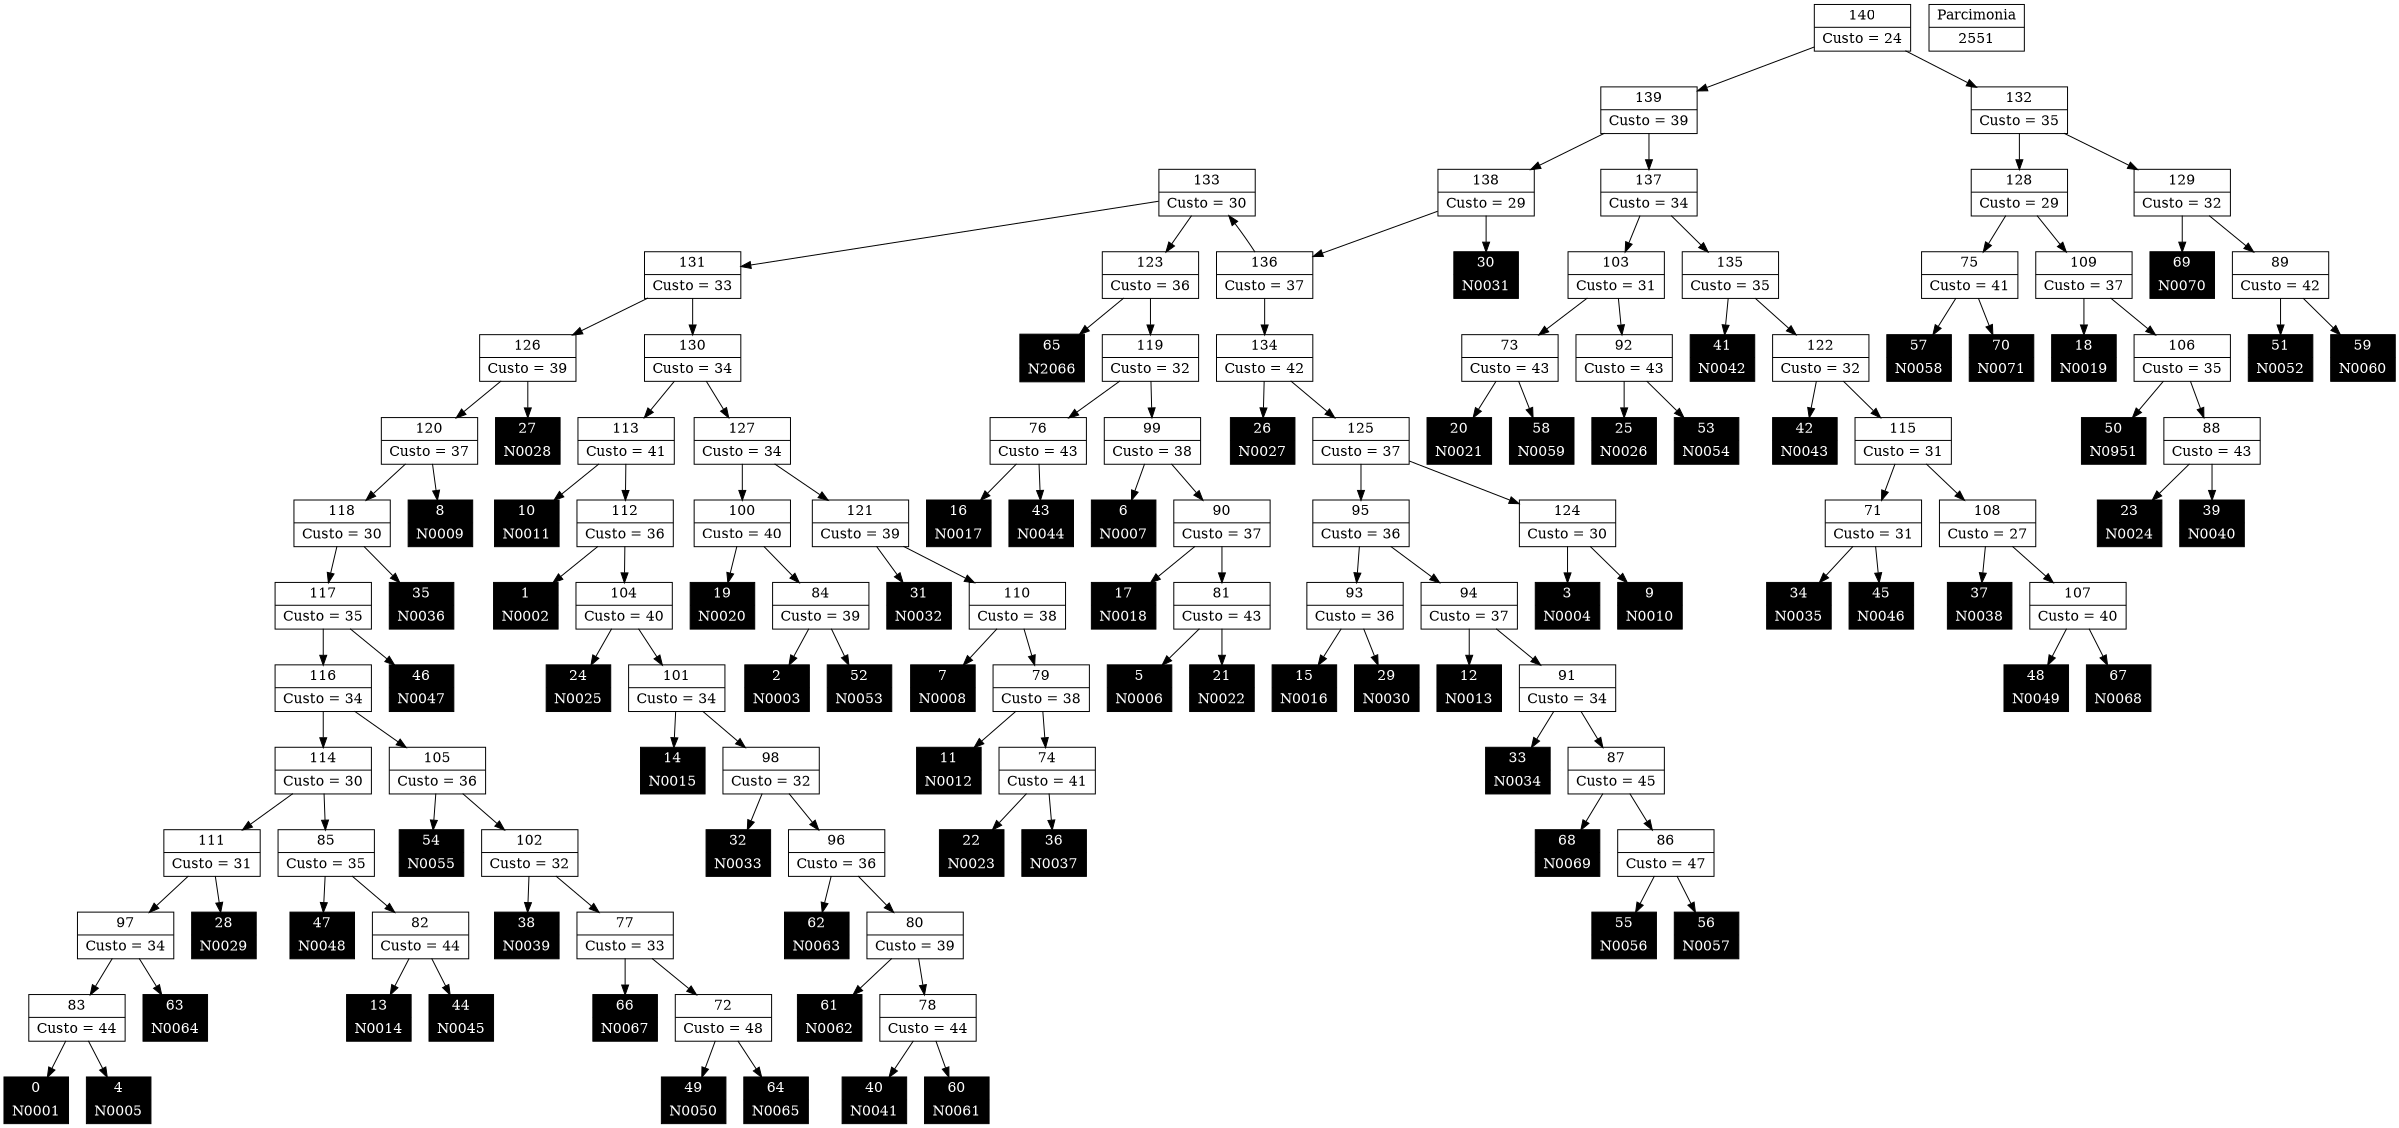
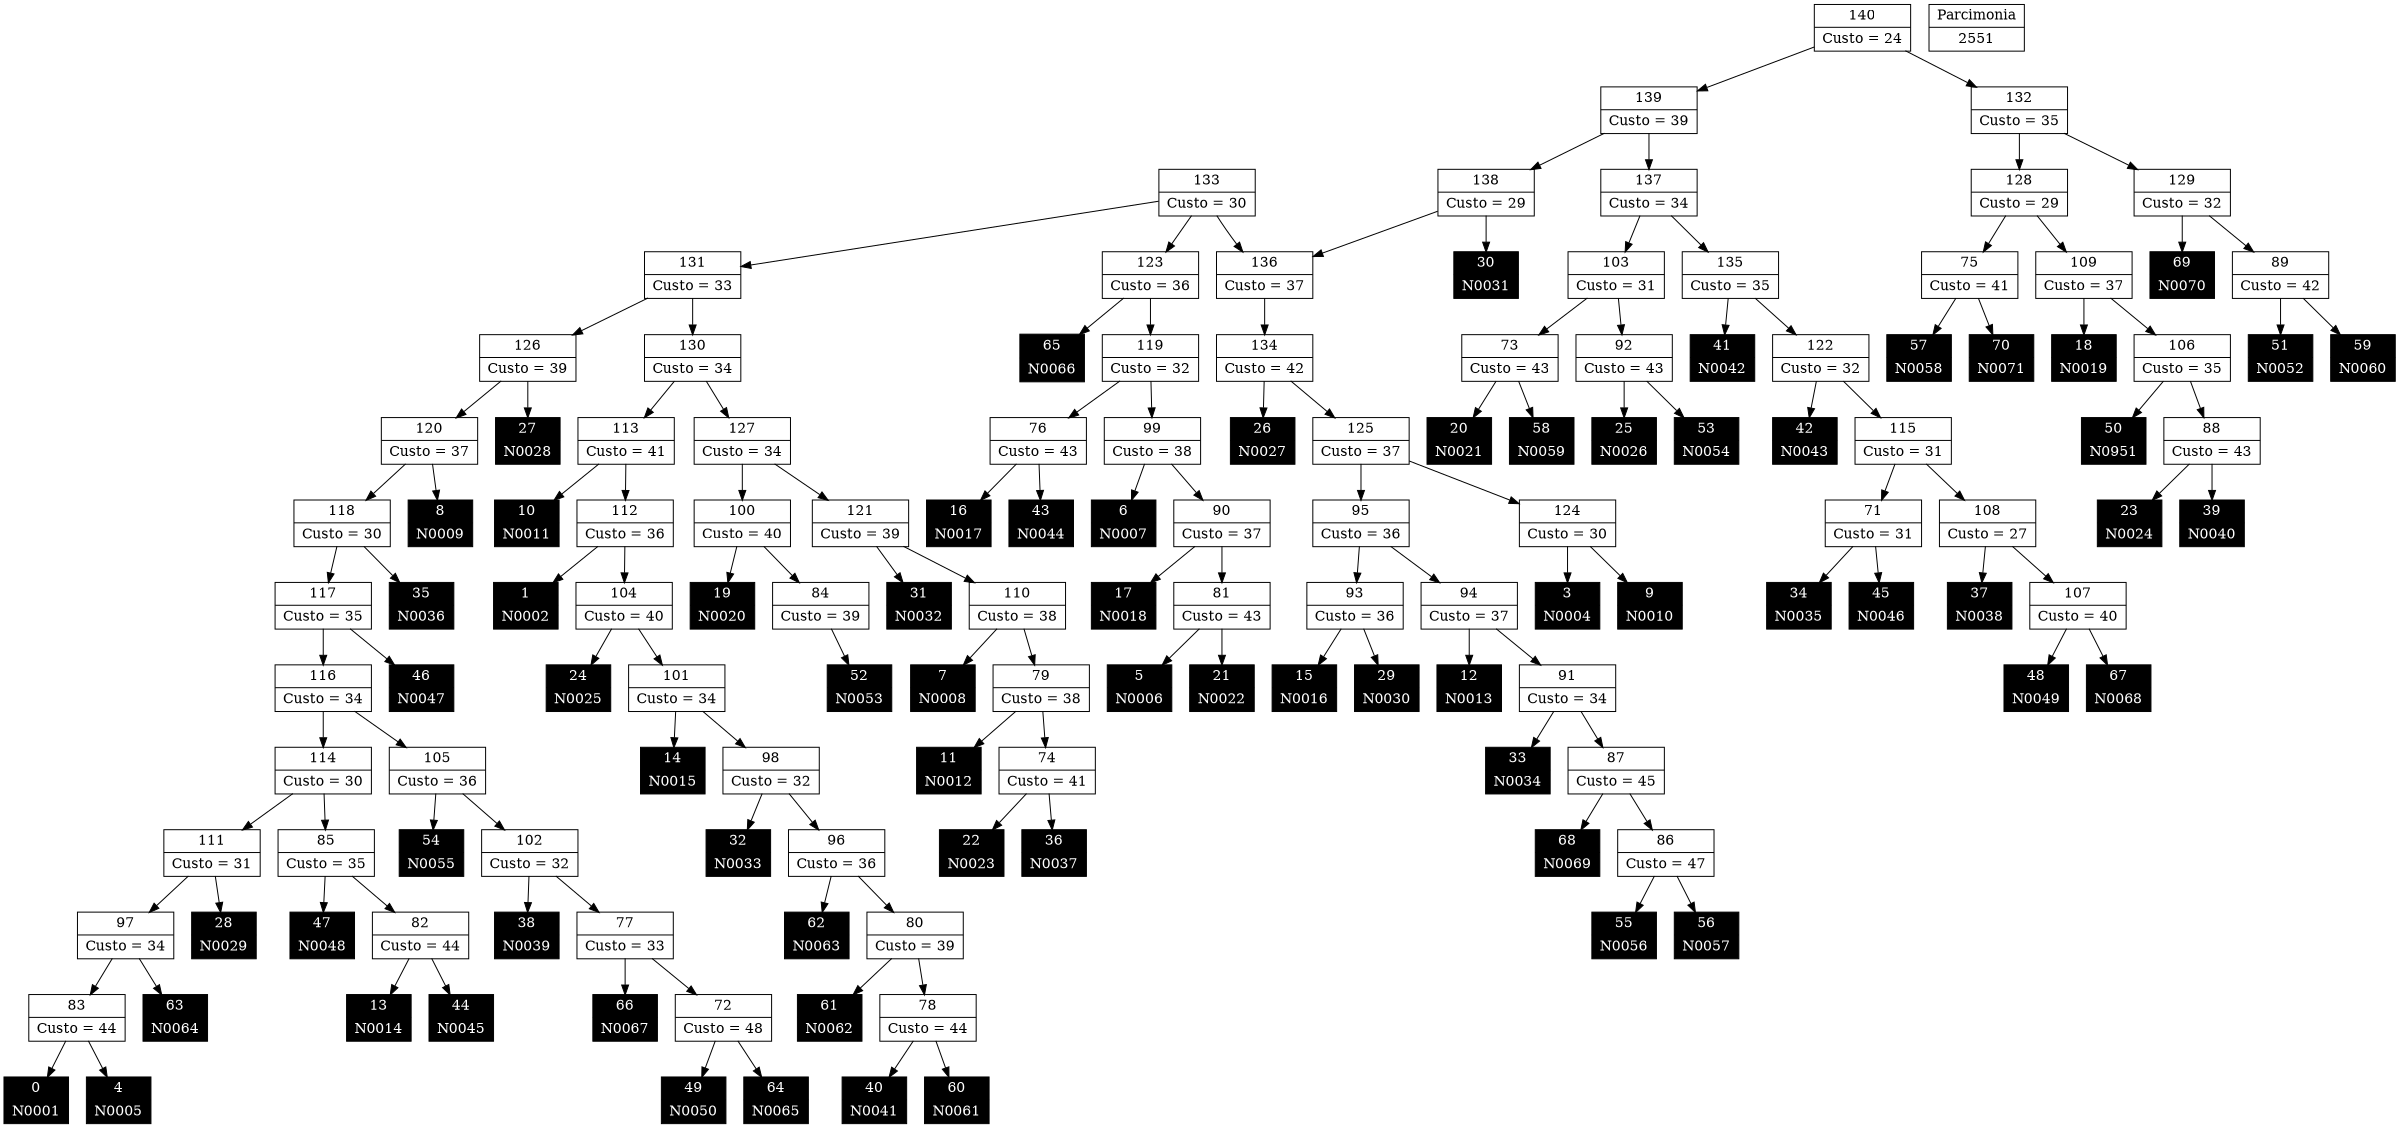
edge "136" -> "133": reversed
node "65": text "N2066" -> "N0066"
node "2": removed
